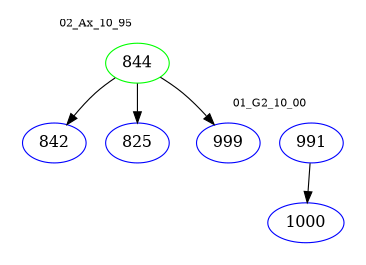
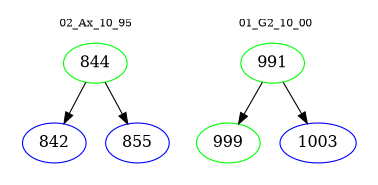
edge "844" -> "999": now "991" -> "999"
node "825": label "825" -> "855"
node "999": color blue -> green
node "991": color blue -> green
node "1000": label "1000" -> "1003"
